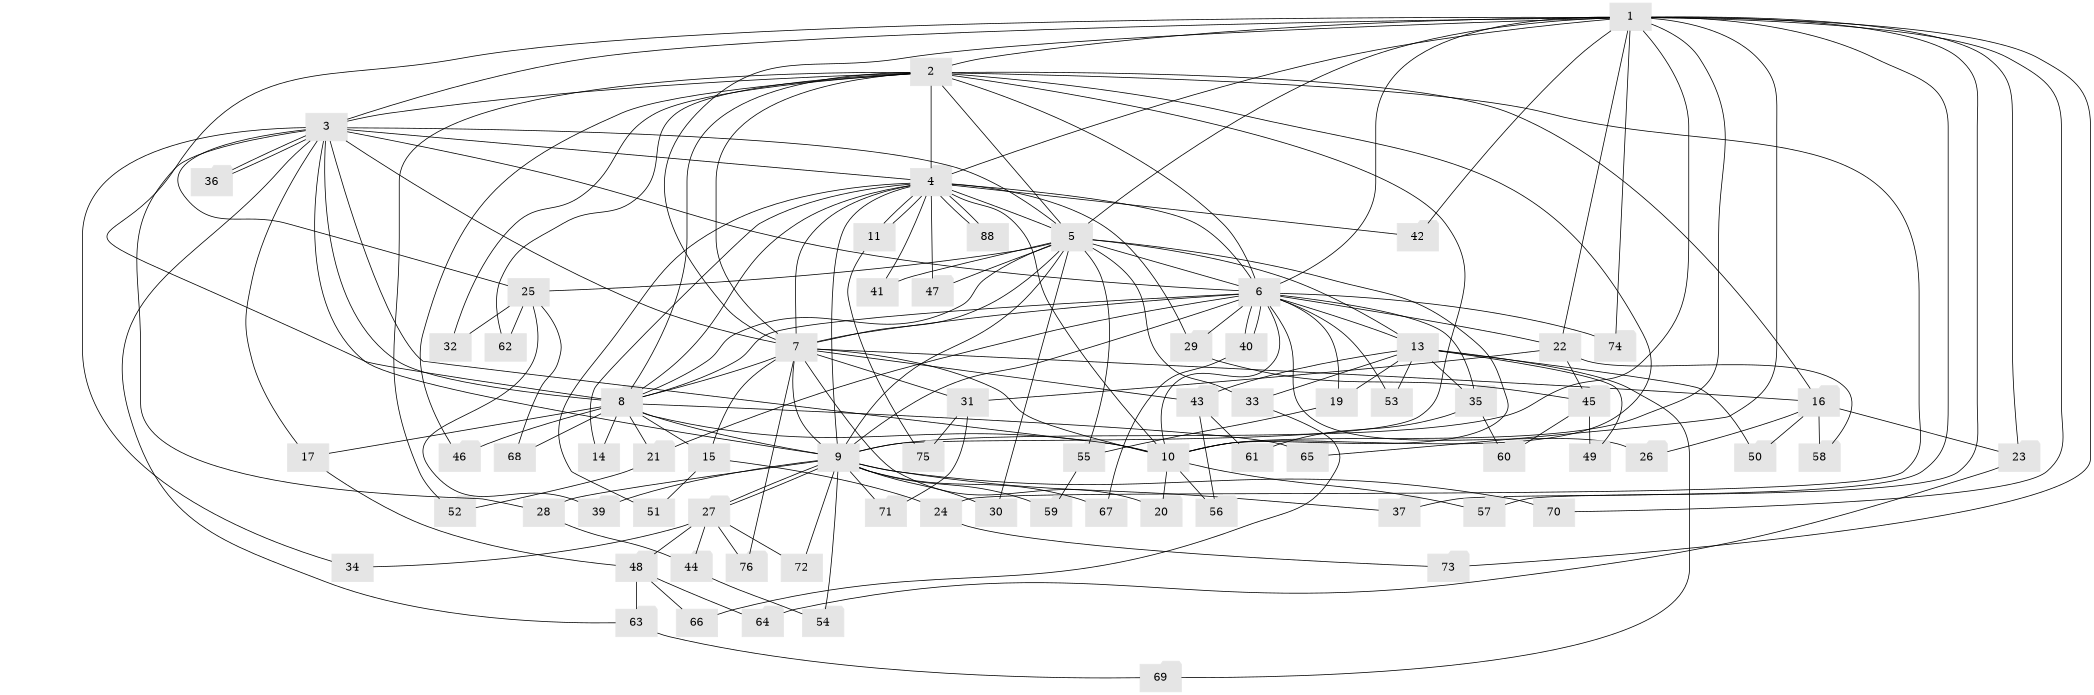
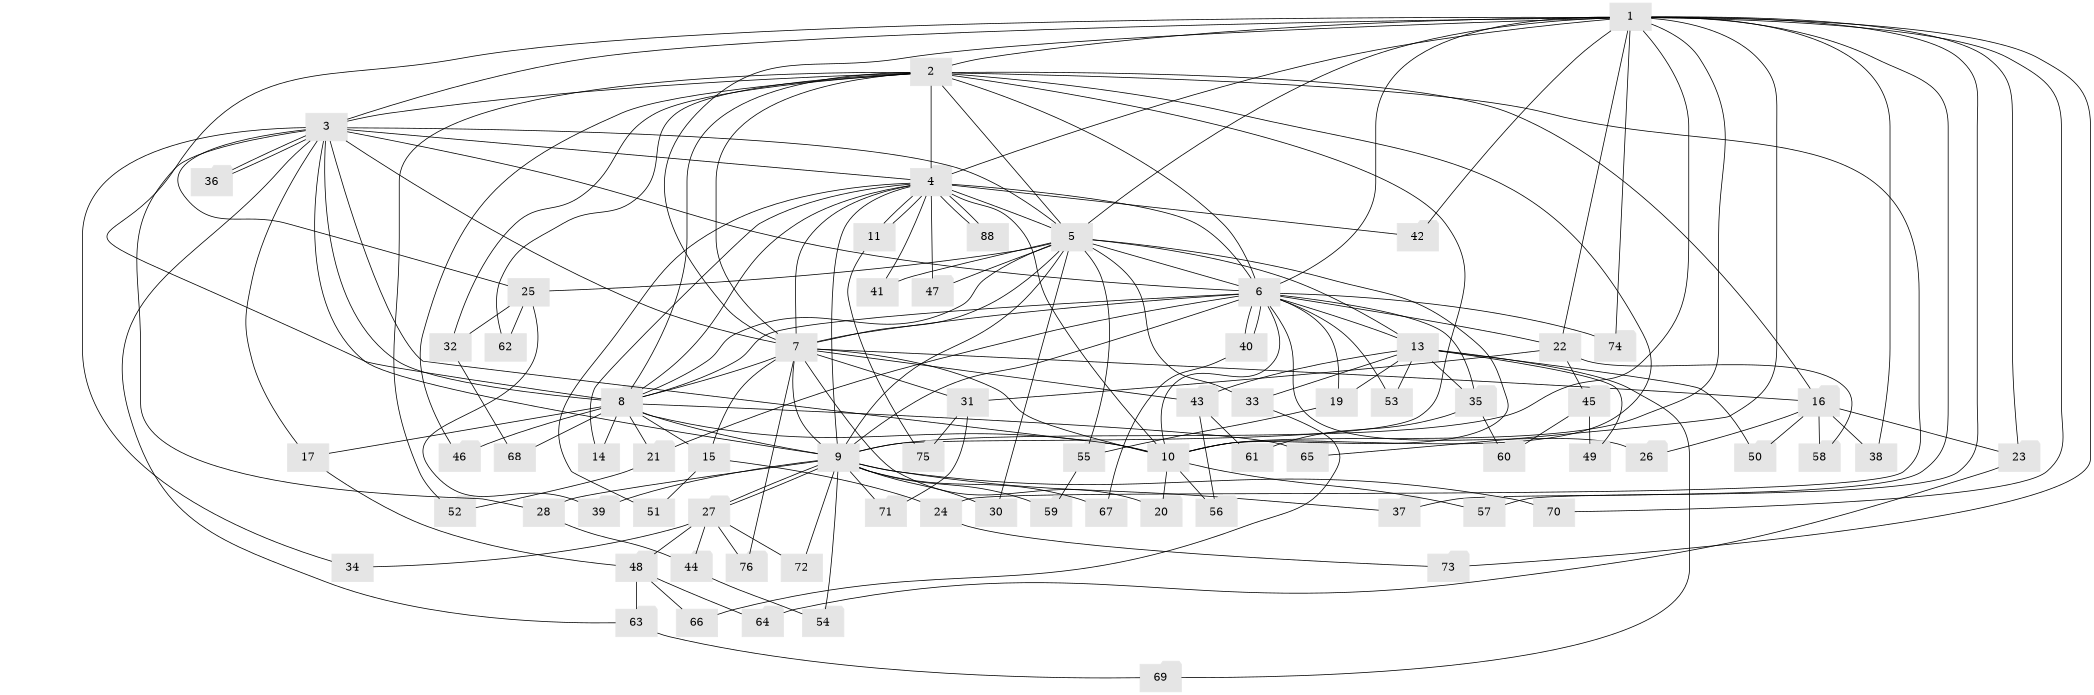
node "29": removed
edge "25" -- "68": now "32" -- "68"
node "38": added
